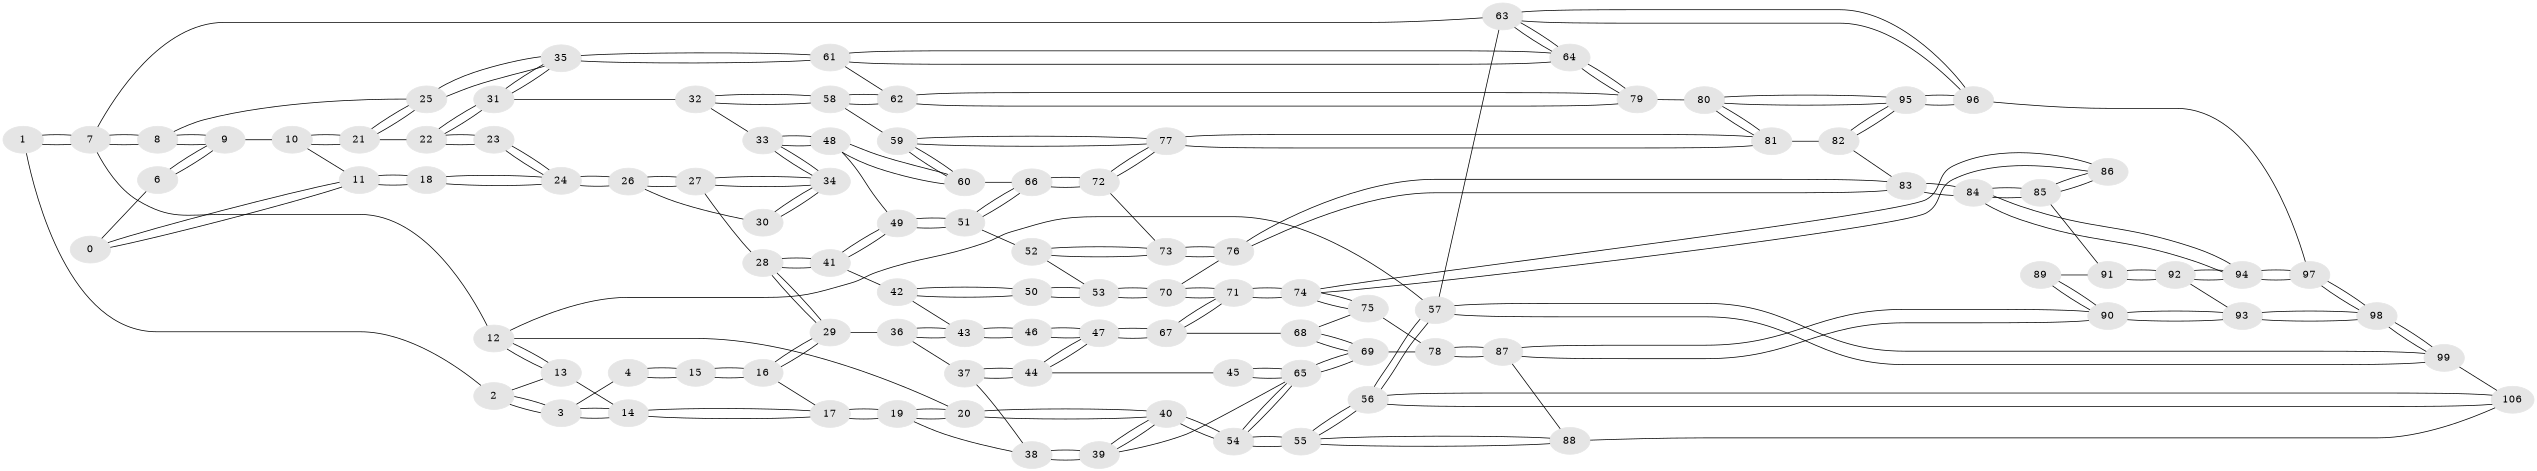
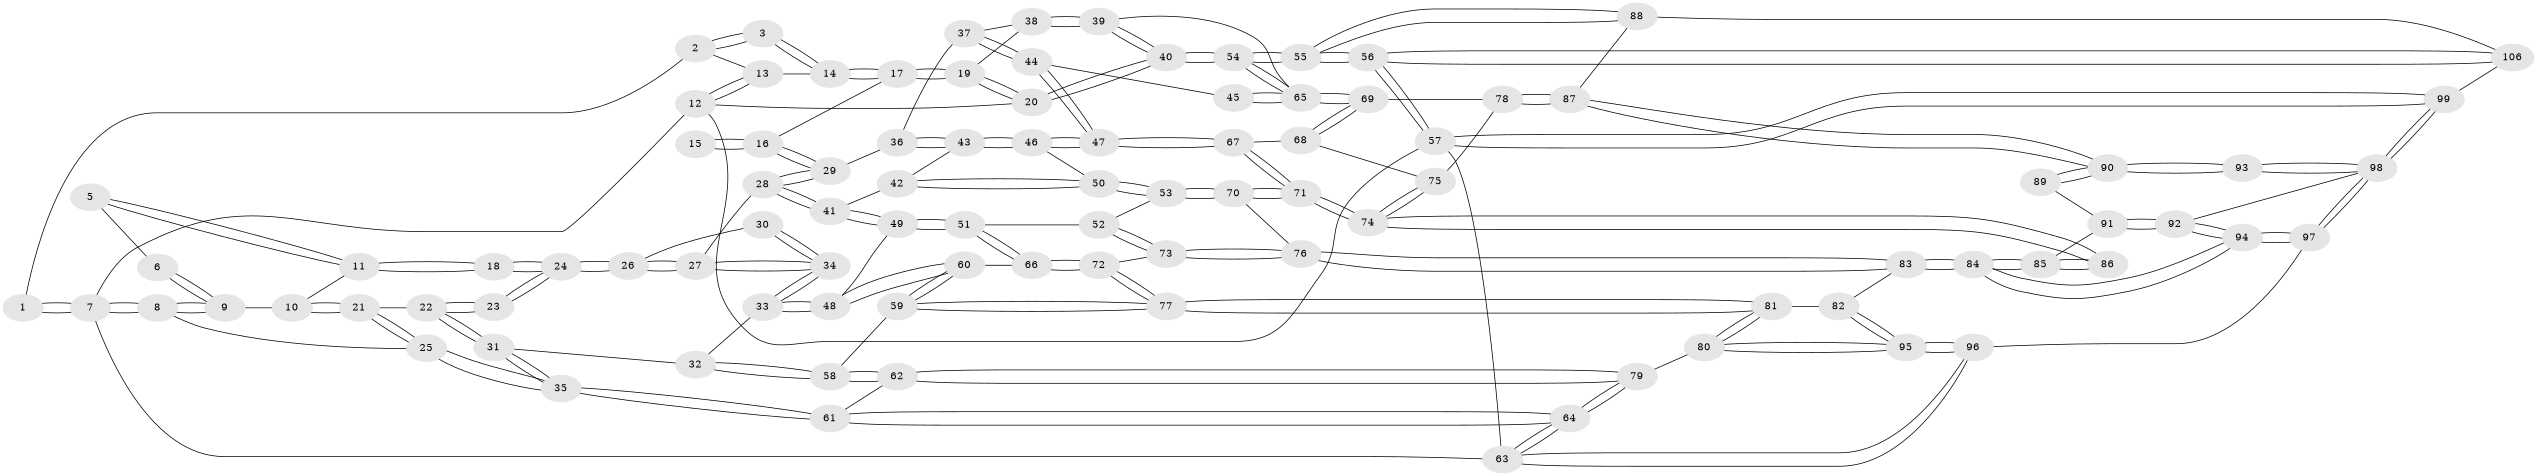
edge "46" -- "50": added
node "0": label "0" -> "5"
edge "92" -- "93": now "92" -- "98"
node "4": removed
